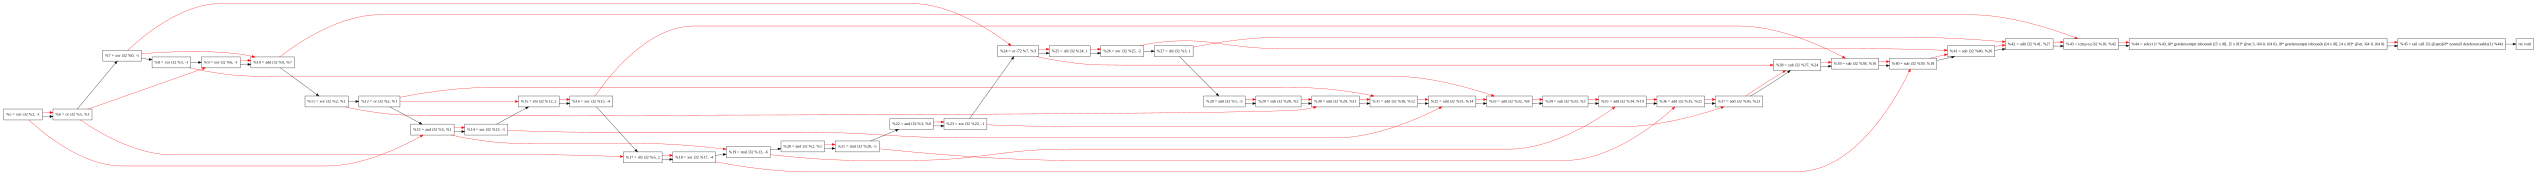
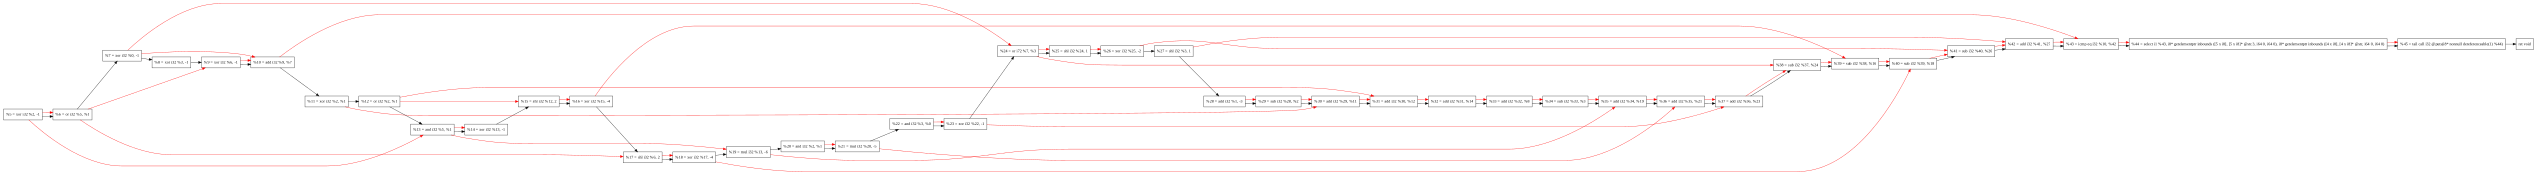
edge "%8 = xor i32 %3, -1" -> "%33 = add i32 %32, %8": removed
edge "%14 = xor i32 %13, -1" -> "%32 = add i32 %31, %14": removed
